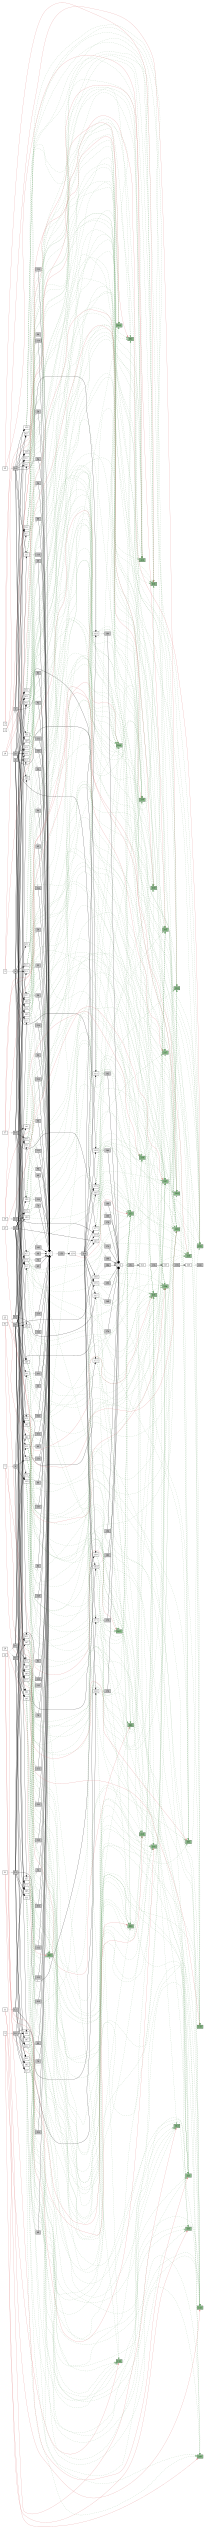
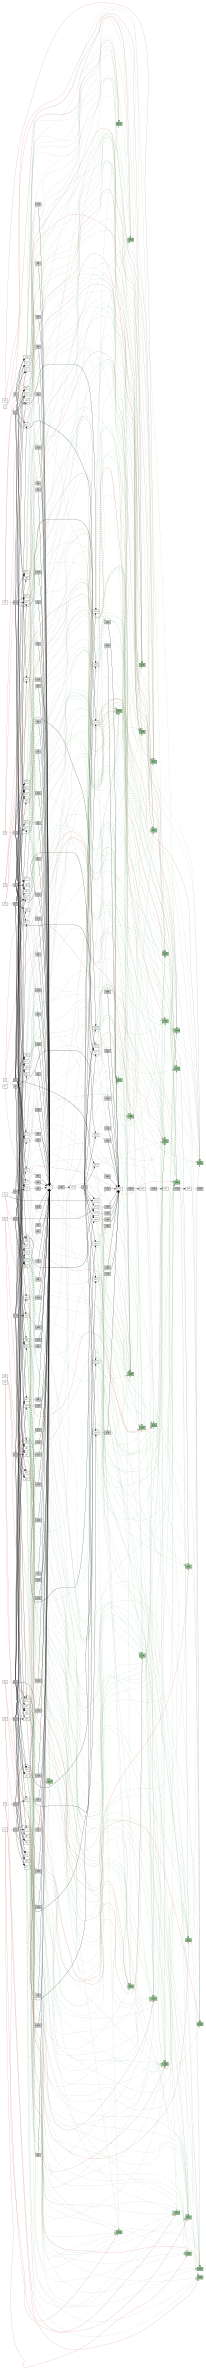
edge "28" -> "61": now "28" -> "57"
node "100": removed
edge "16" -> "175": now "15" -> "175"
